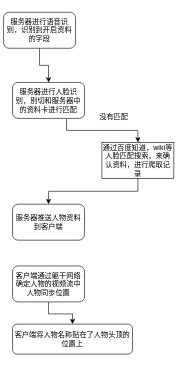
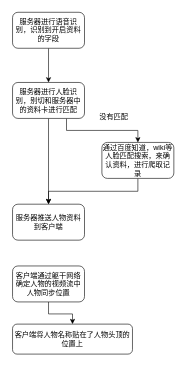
node "服务器进行语音识别，识别到开启资料的字段": moved (39, 30) -> (48, 30)
edge "服务器进行人脸识别，别切和服务器中的资料卡进行匹配" -> "服务器推送人物资料到客户端": added
node "通过百度知道，wiki等人脸匹配搜索，来确认资料，进行爬取记录": shape rectangle -> rounded rectangle
